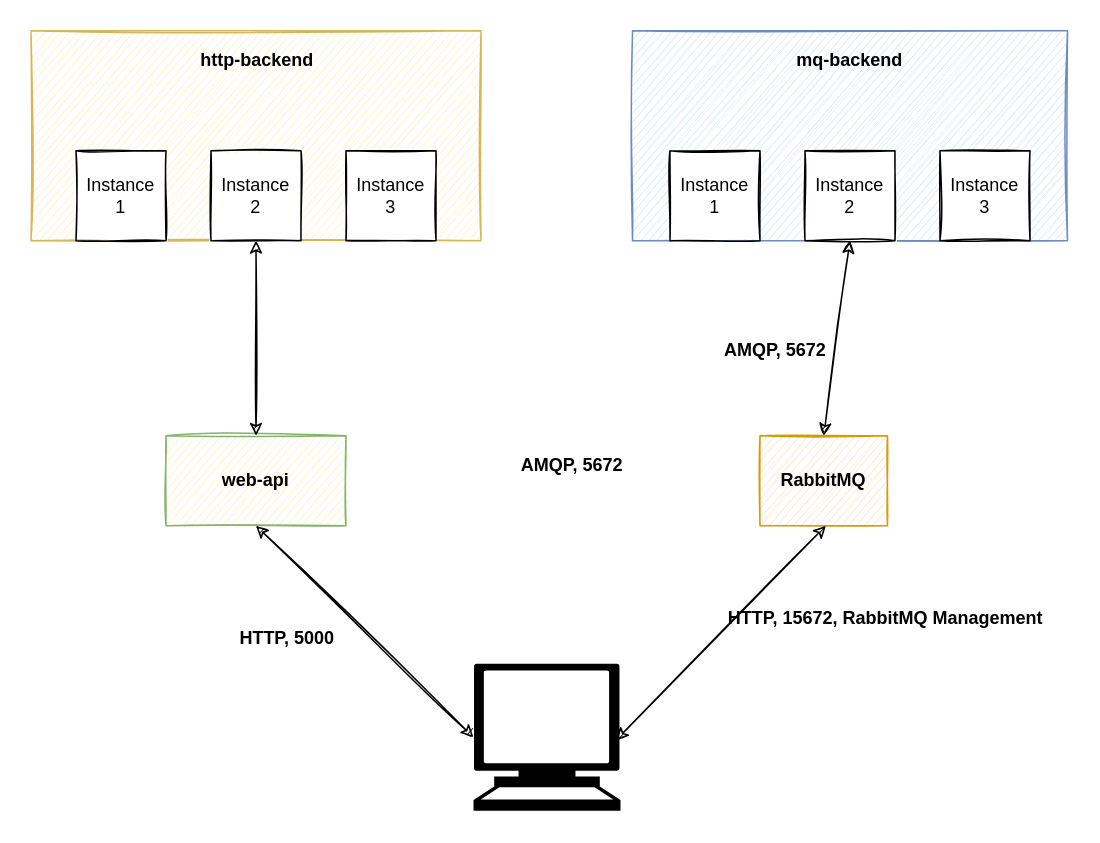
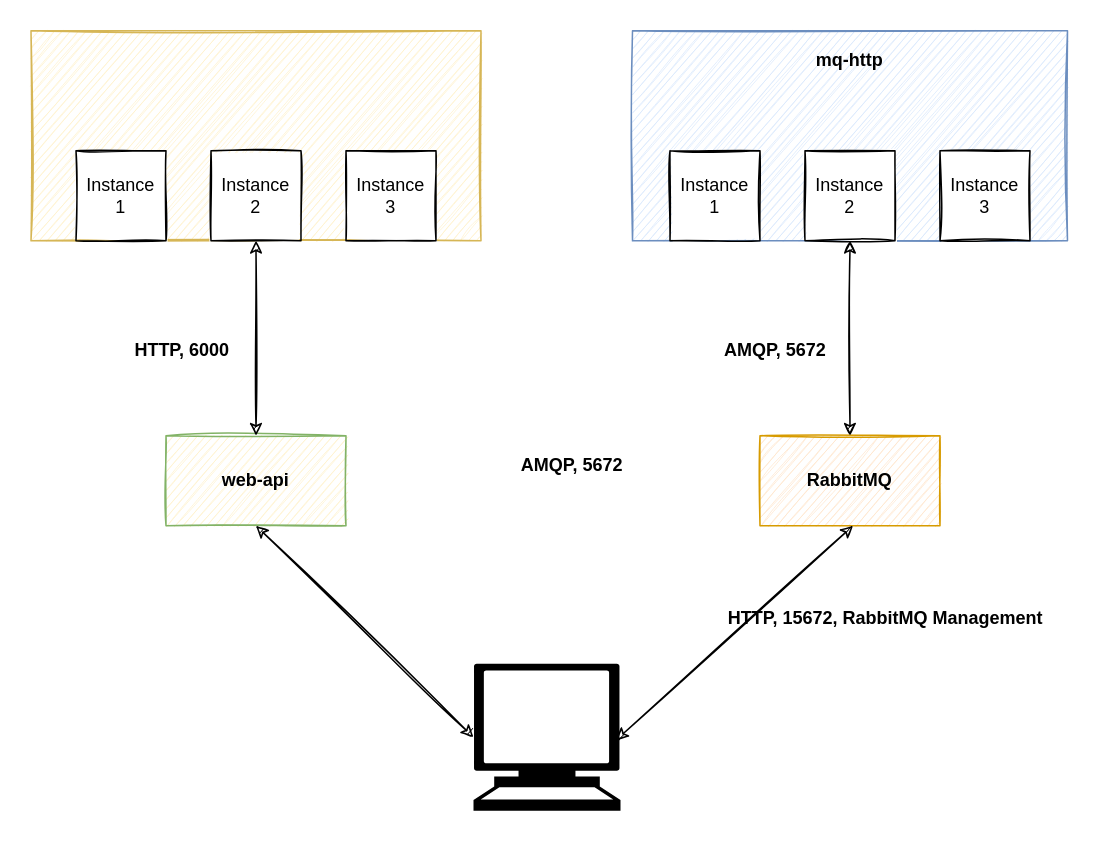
node "http-backend": removed
node "mq-backend": label "mq-backend" -> "mq-http"
node "HTTP, 6000": added
node "RabbitMQ": size 128x90 -> 180x90
node "HTTP, 5000": removed
